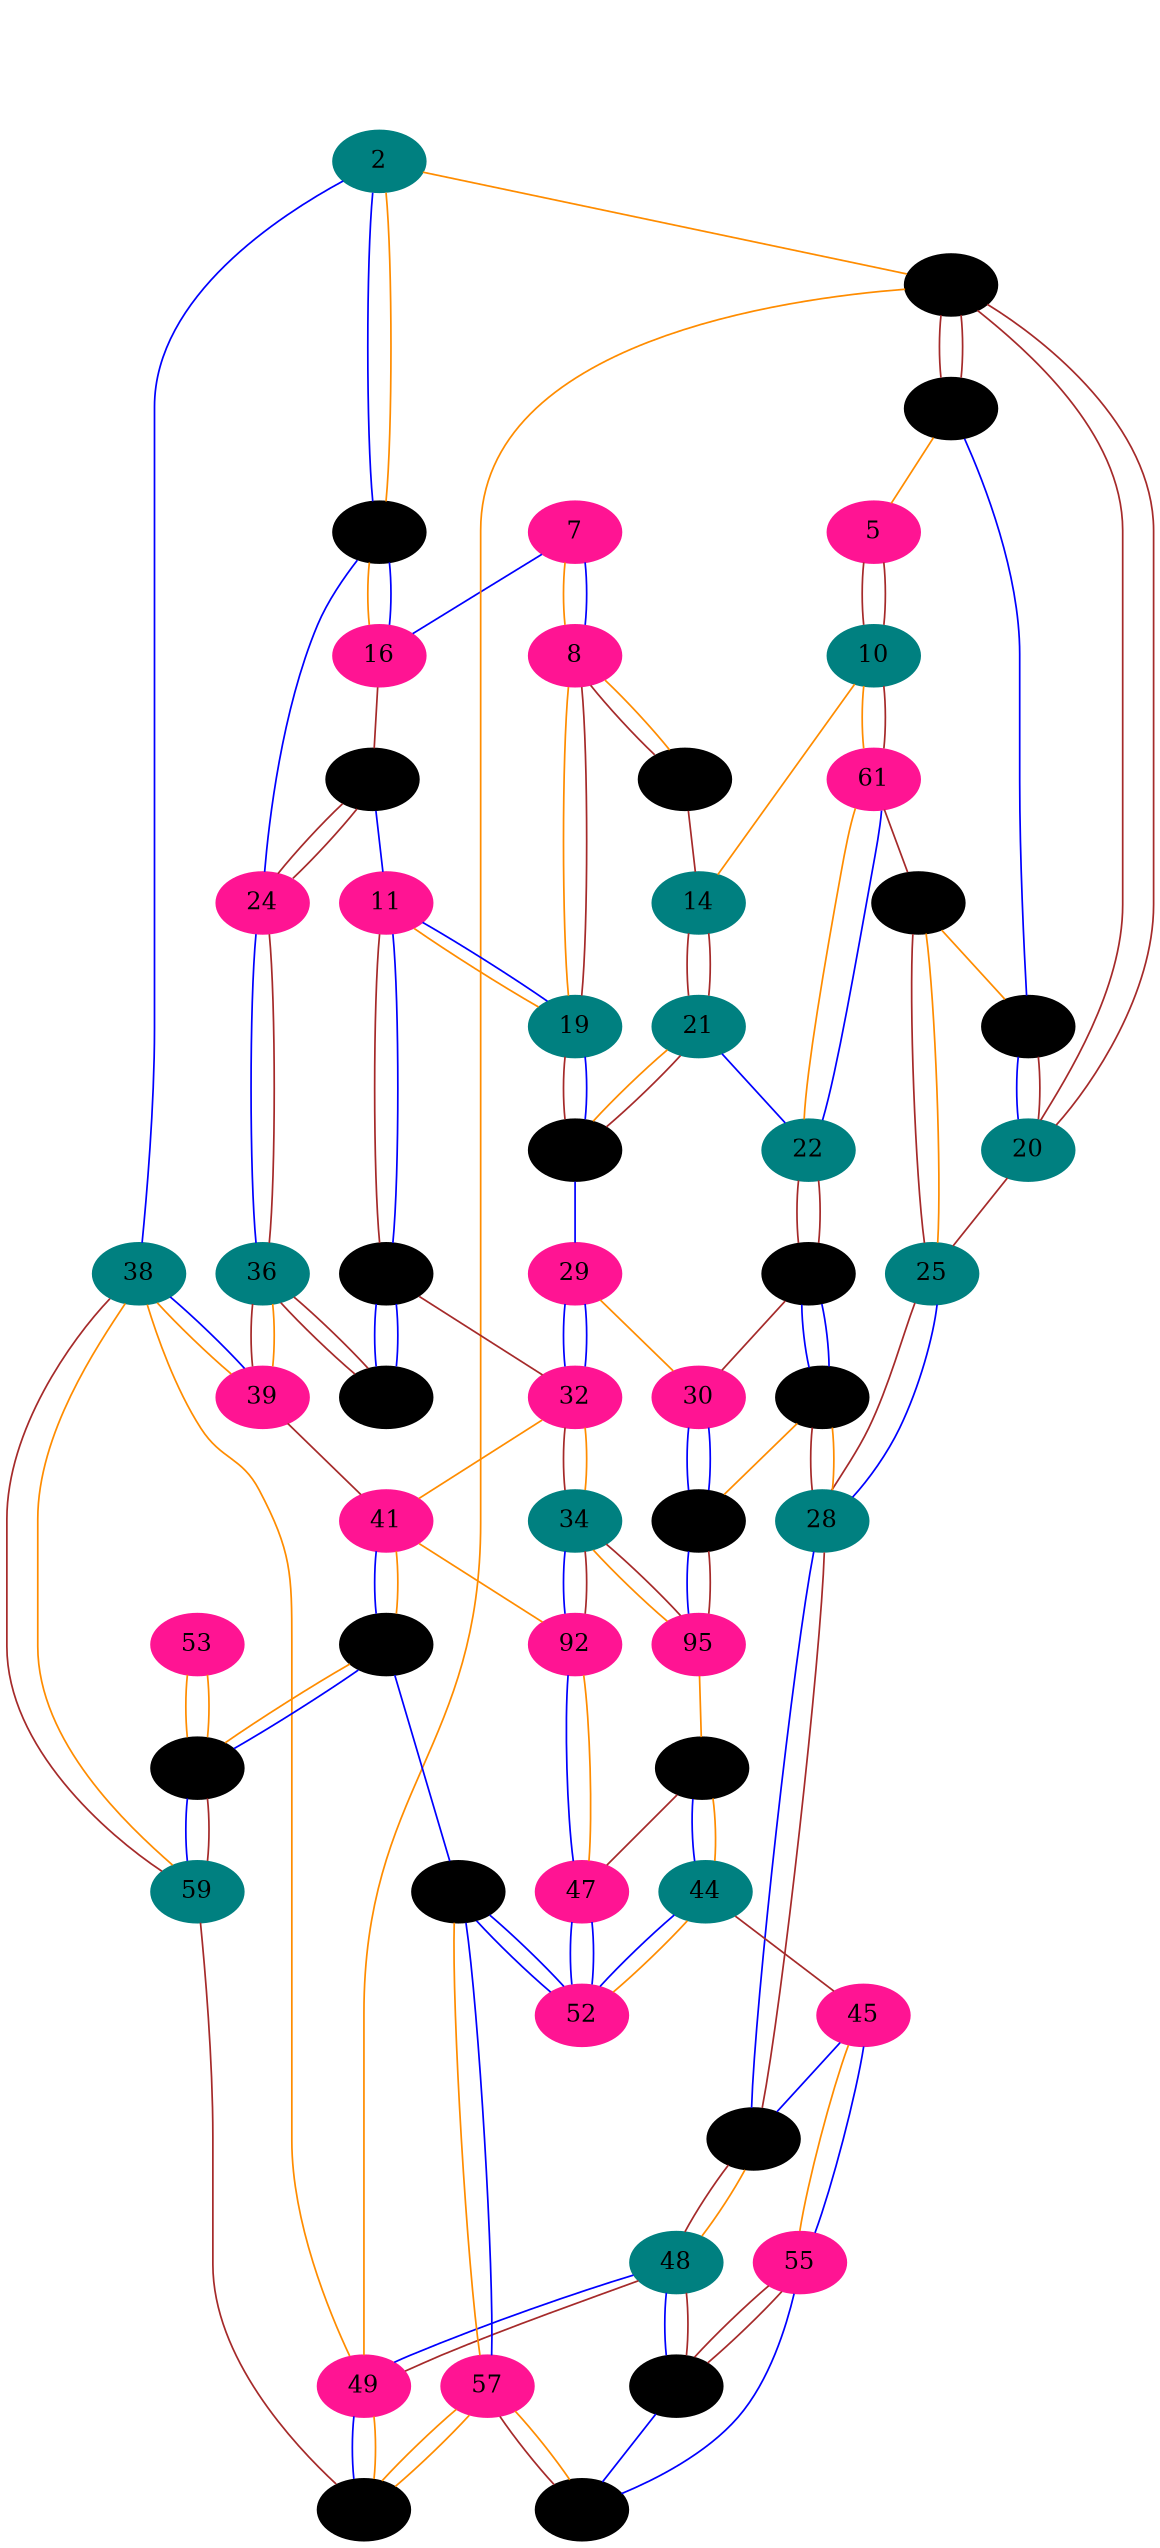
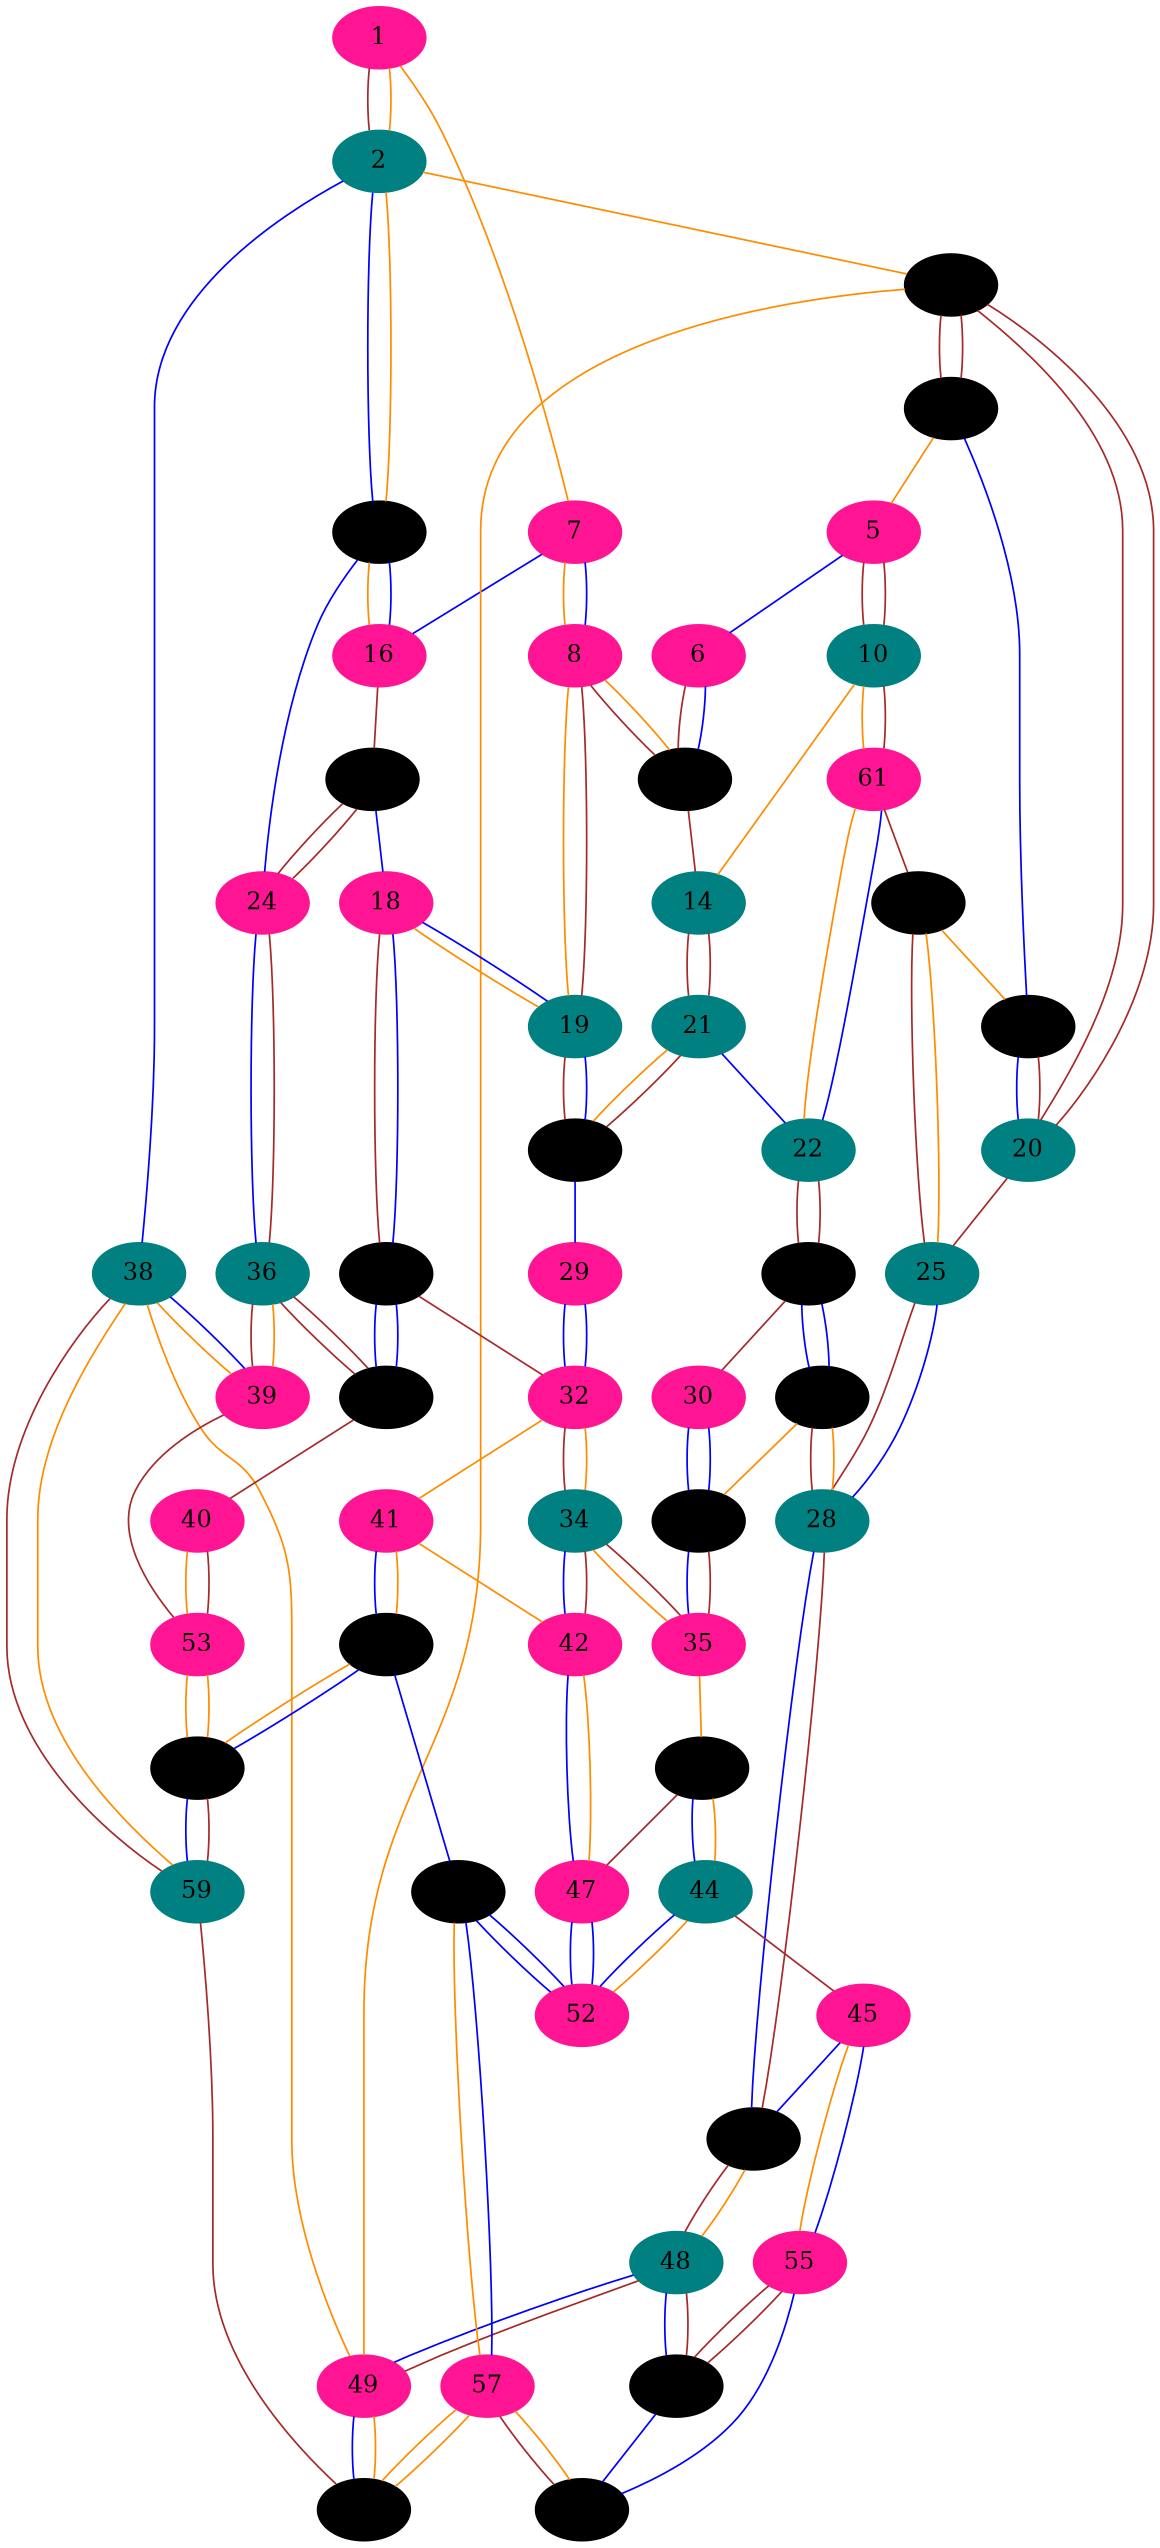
node "1": added
node "6": added
node "11": label "11" -> "18"
edge "29" -- "30": removed
edge "39" -- "41": now "39" -- "53"
node "40": added
node "92": label "92" -> "42"
node "95": label "95" -> "35"
